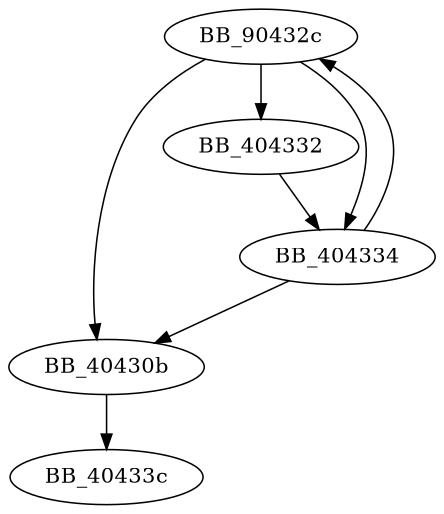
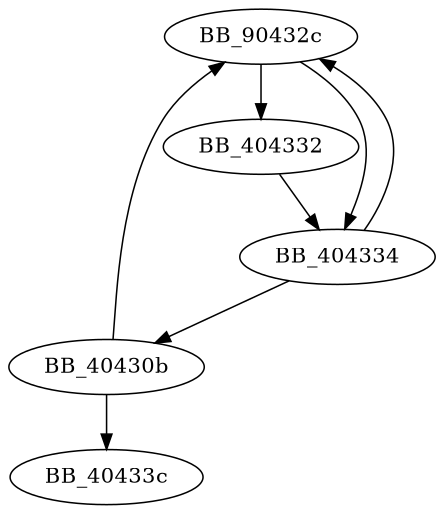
edge "BB_90432c" -> "BB_40430b": reversed
